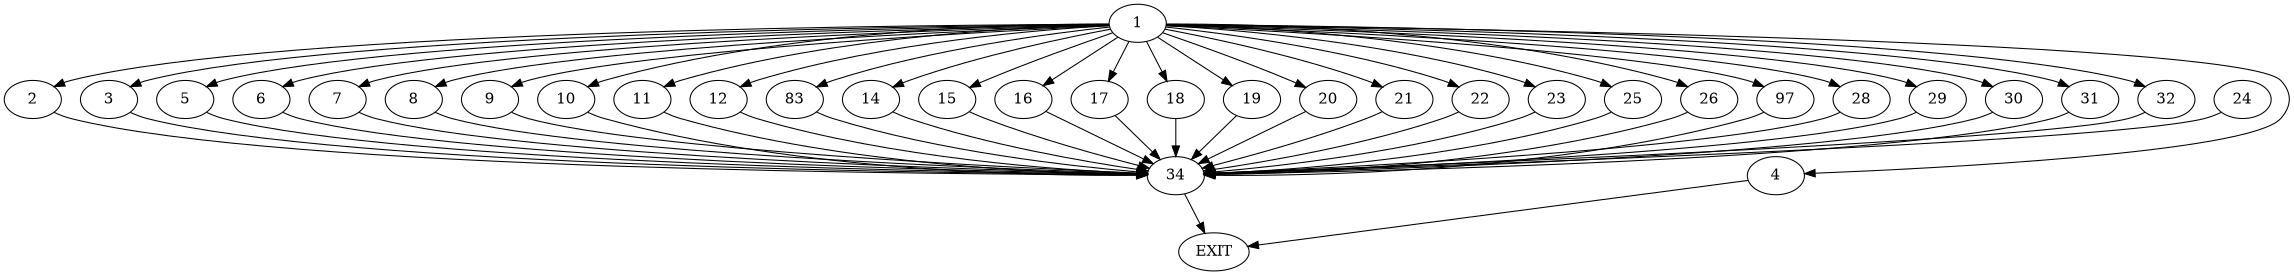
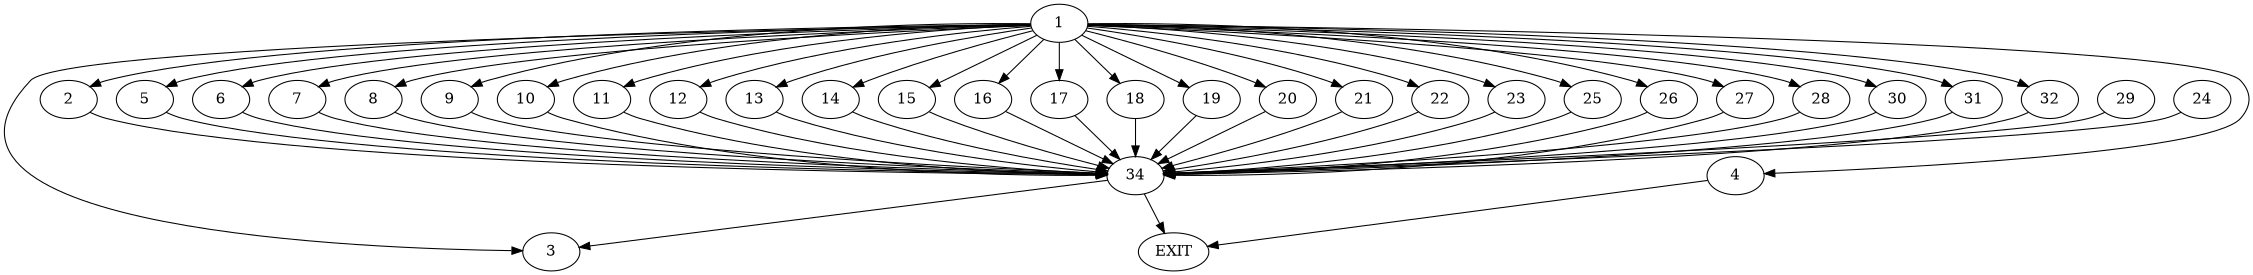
edge "1" -> "29": removed
node "83": label "83" -> "13"
node "97": label "97" -> "27"
edge "3" -> "34": reversed
